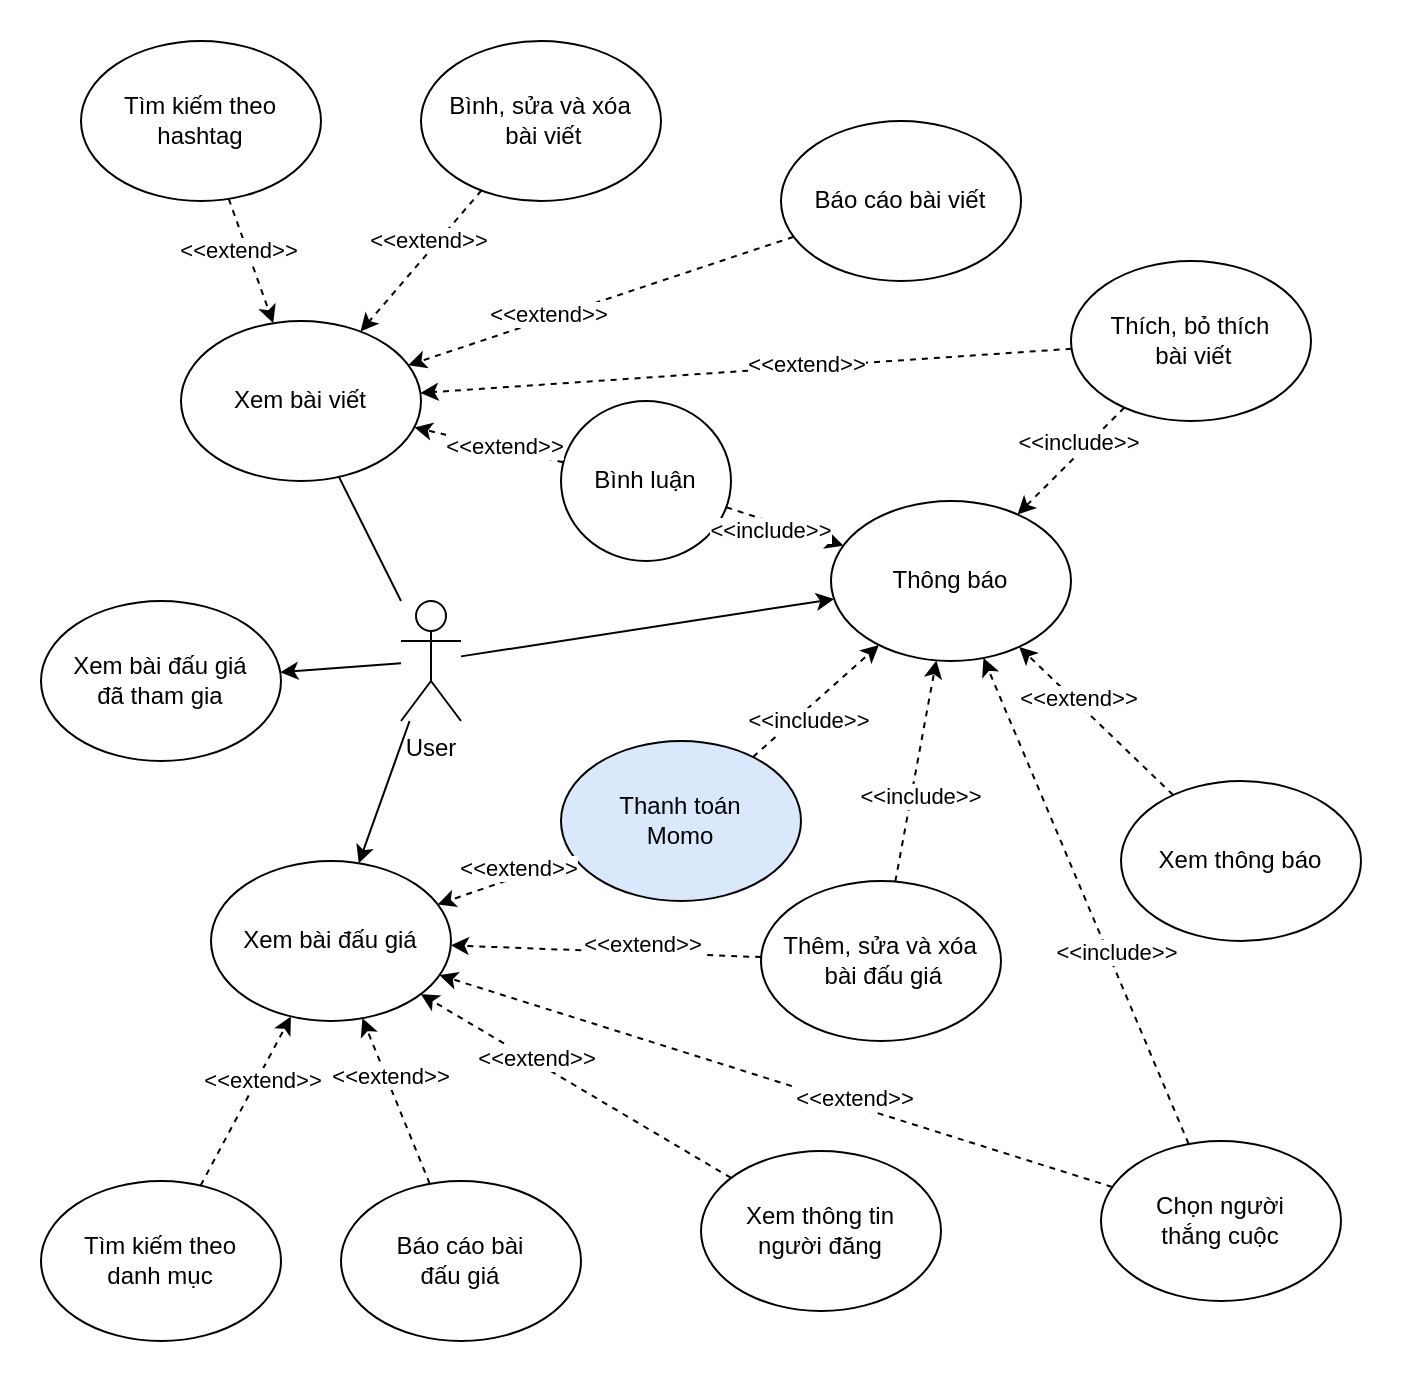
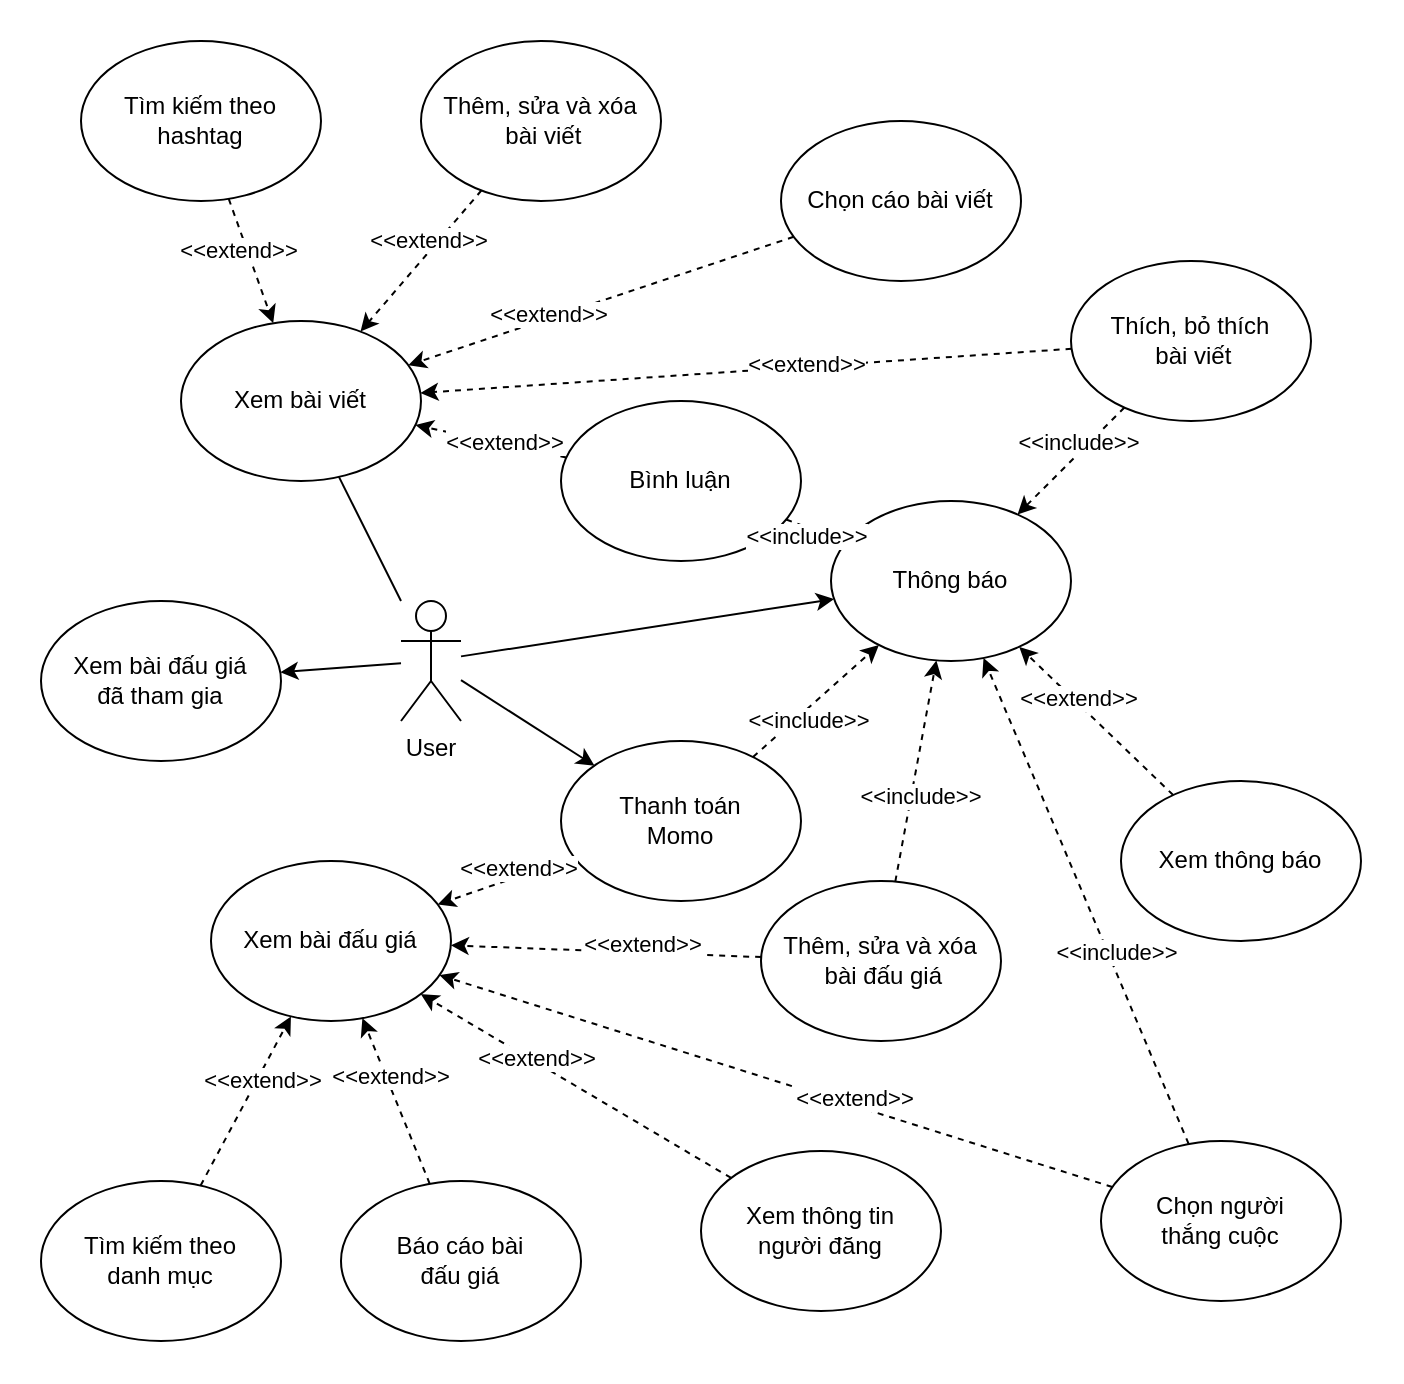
node "Bình, sửa và xóa bài viết": label "Bình, sửa và xóa bài viết" -> "Thêm, sửa và xóa bài viết"
node "Báo cáo bài viết": label "Báo cáo bài viết" -> "Chọn cáo bài viết"
node "Bình luận": size 170x160 -> 240x160
edge "User" -> "Xem bài đấu giá": now "User" -> "Thanh toán Momo"
node "Thanh toán Momo": fillcolor #dae8fc -> #ffffff
